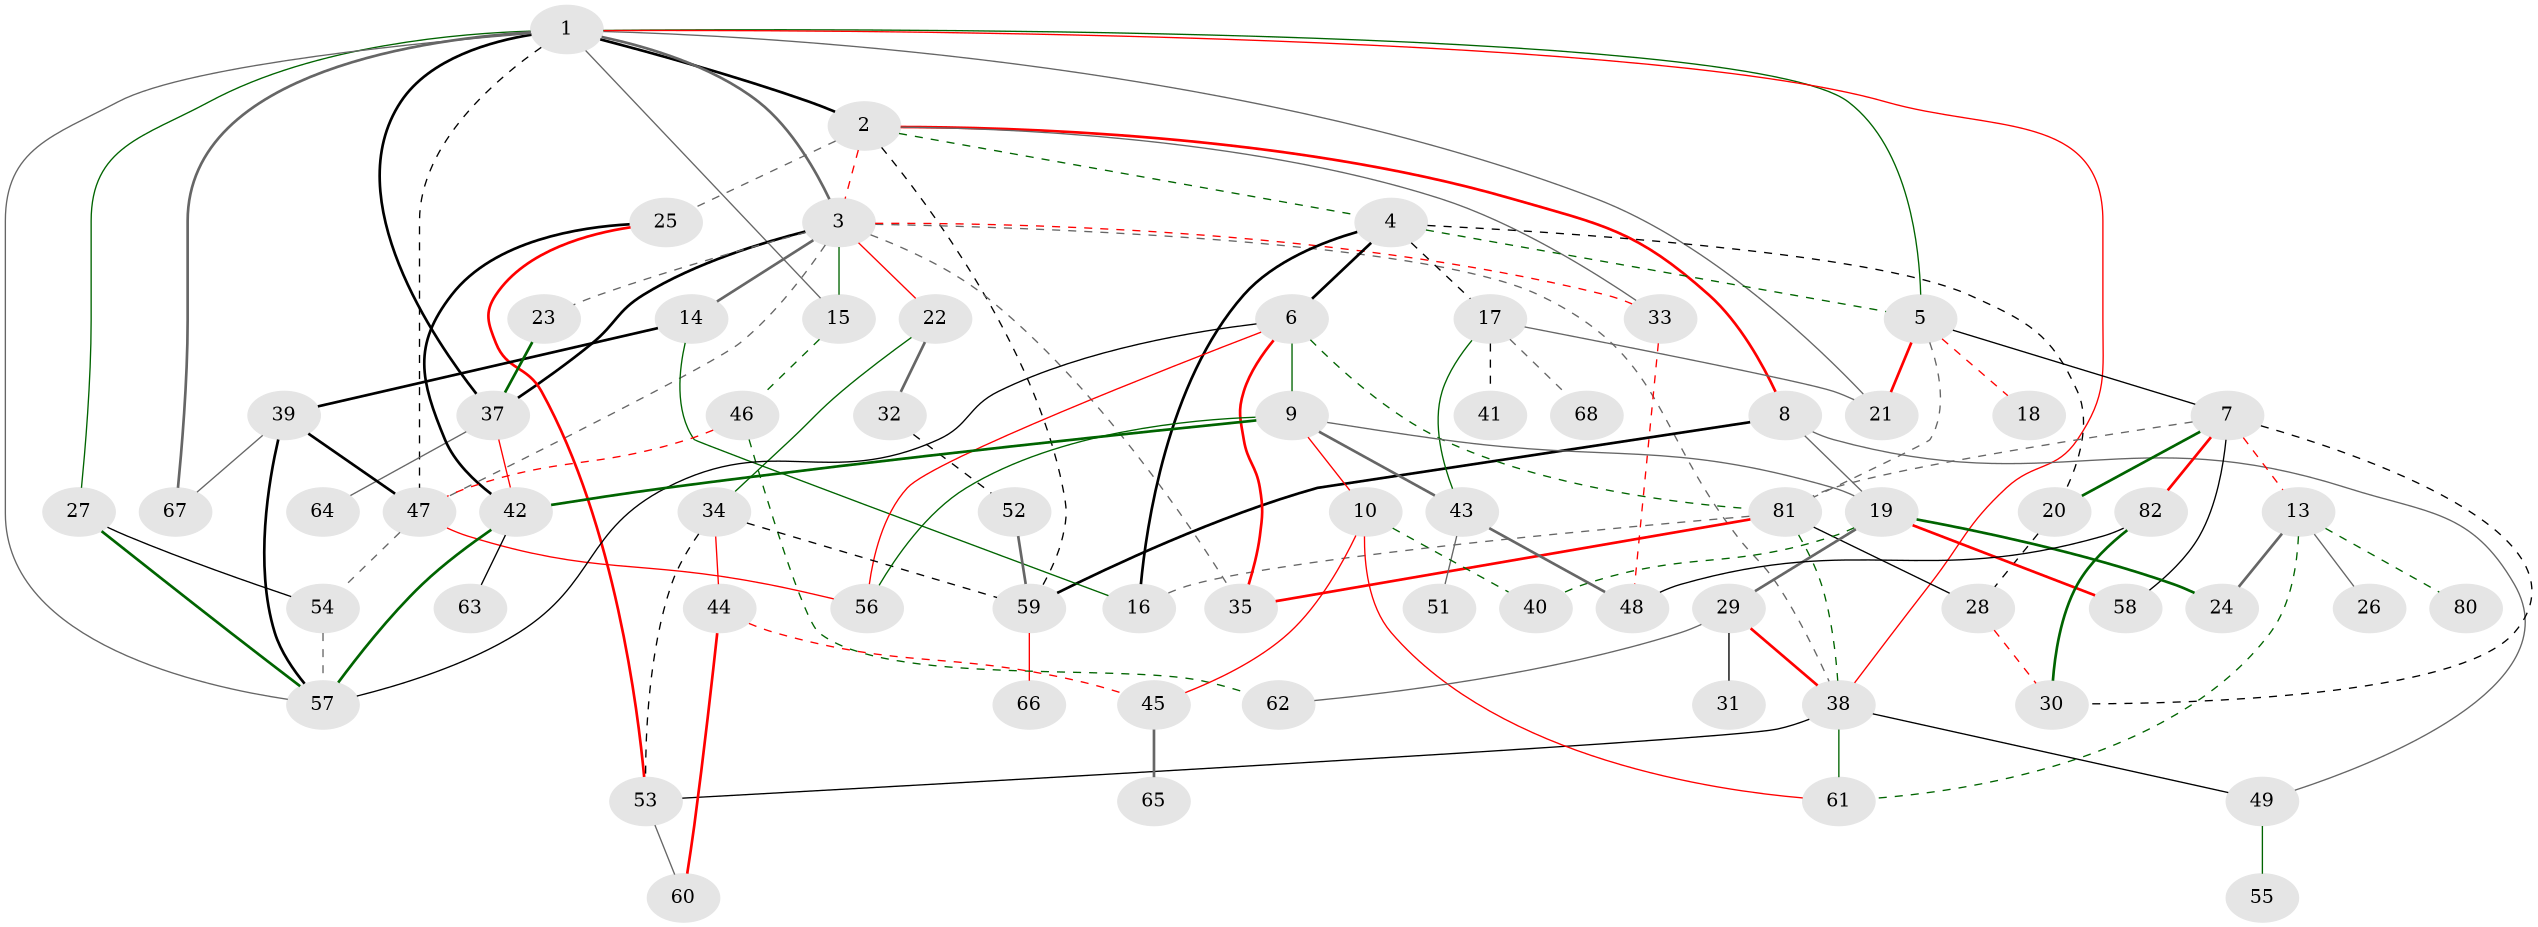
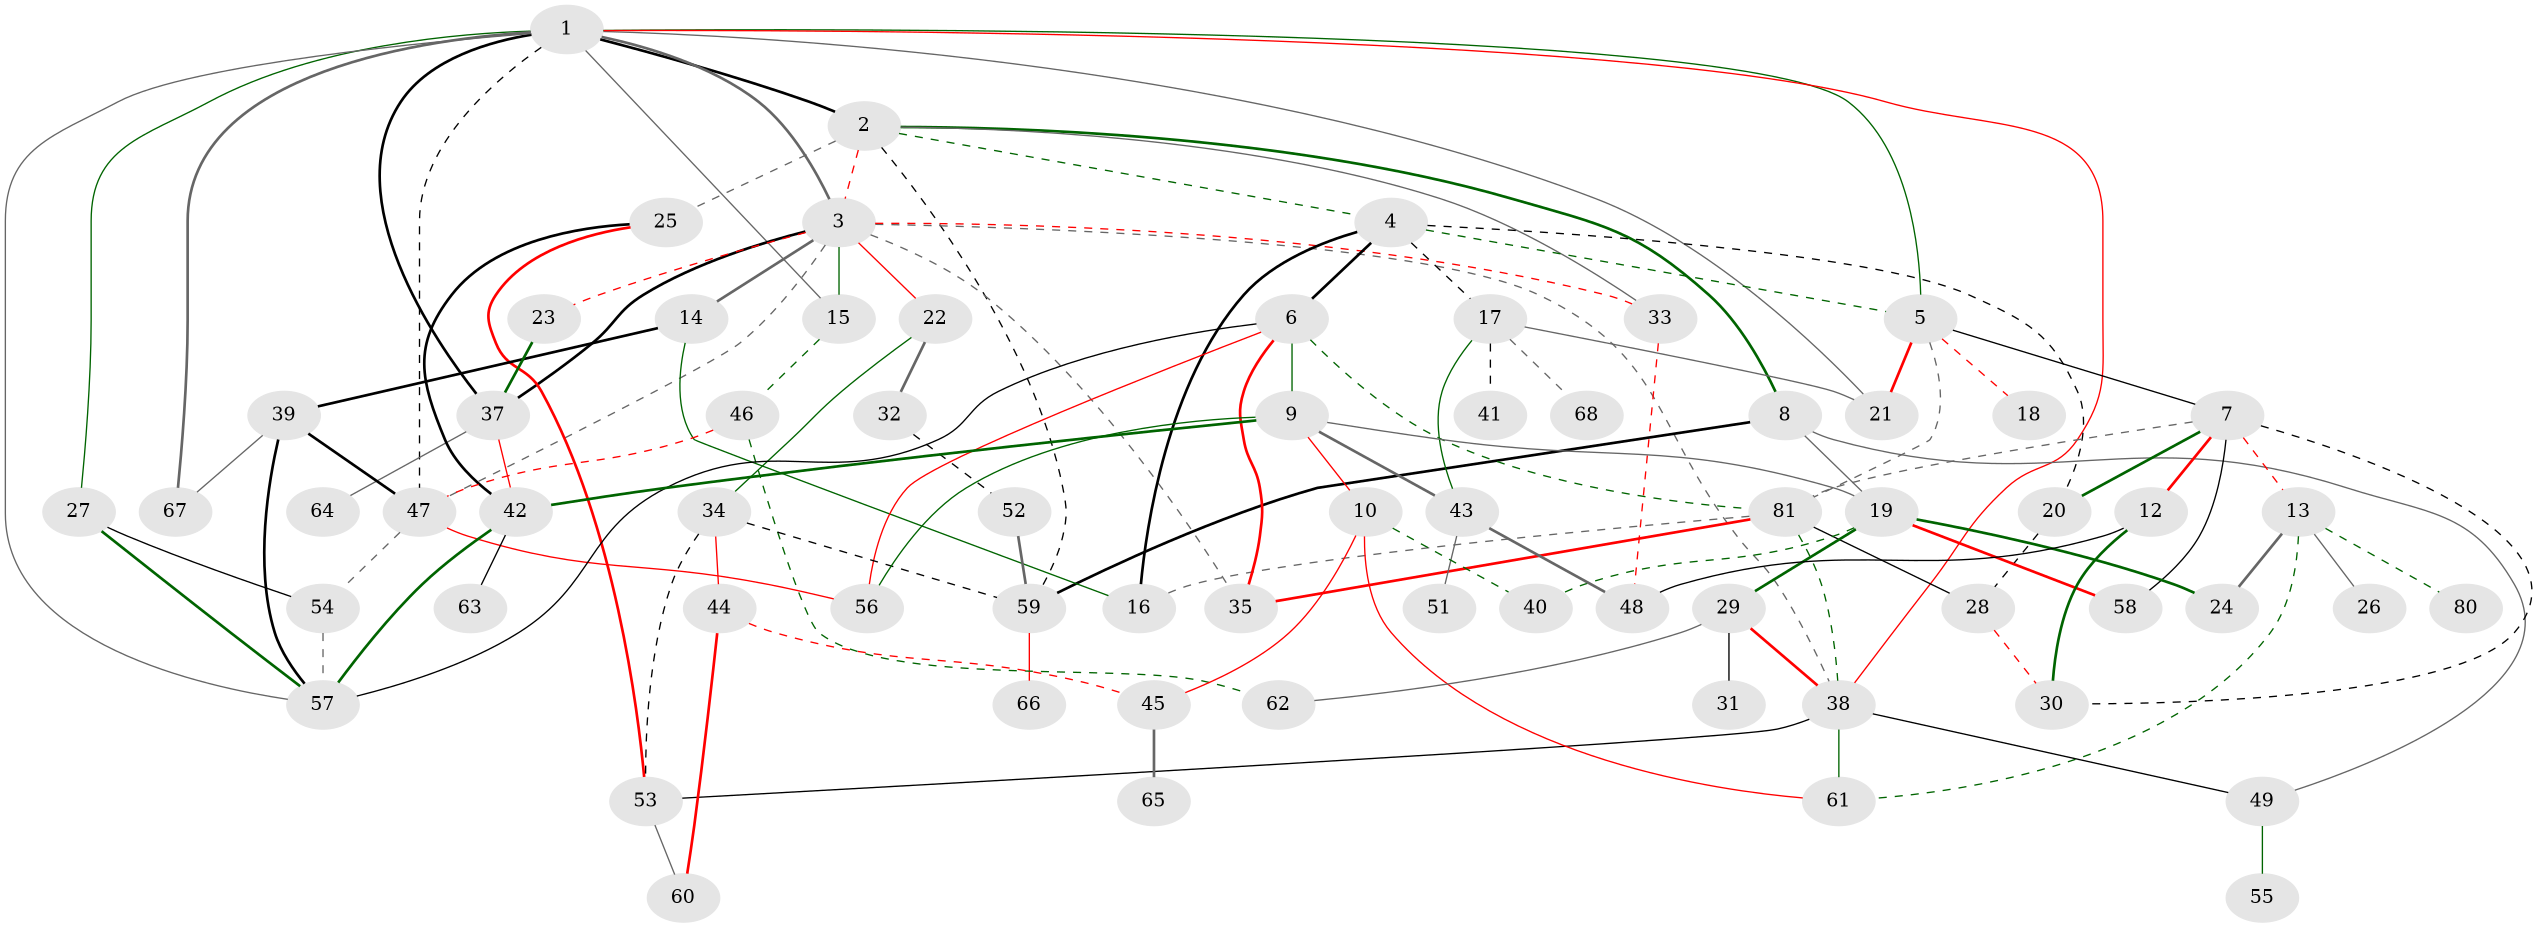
edge "2" -- "8": color red -> darkgreen
edge "3" -- "23": color gray40 -> red
node "82": label "82" -> "12"
edge "19" -- "29": color gray40 -> darkgreen
